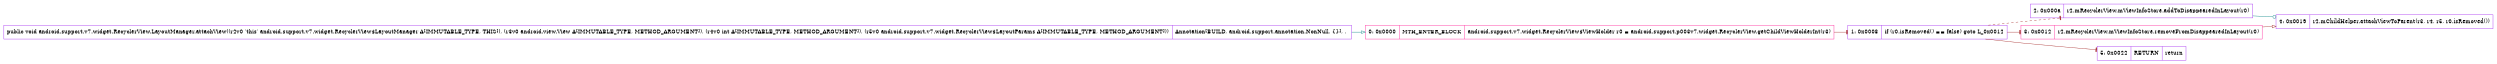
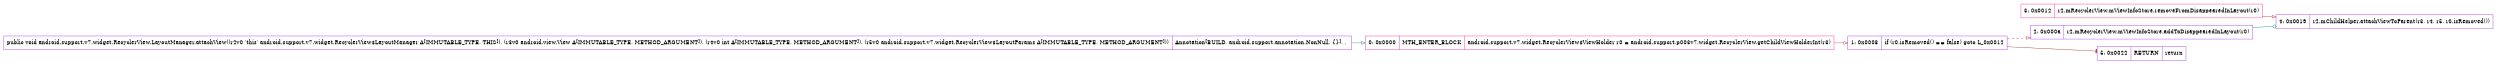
edge "1: 0x0008" -> "2: 0x000a": arrowhead tee -> onormal
edge "0: 0x0000" -> "1: 0x0008": arrowhead tee -> onormal
edge "1: 0x0008" -> "3: 0x0012": removed
